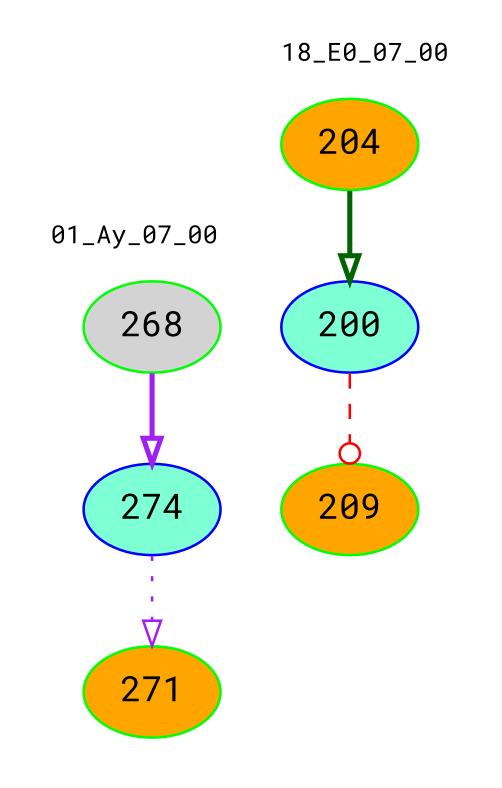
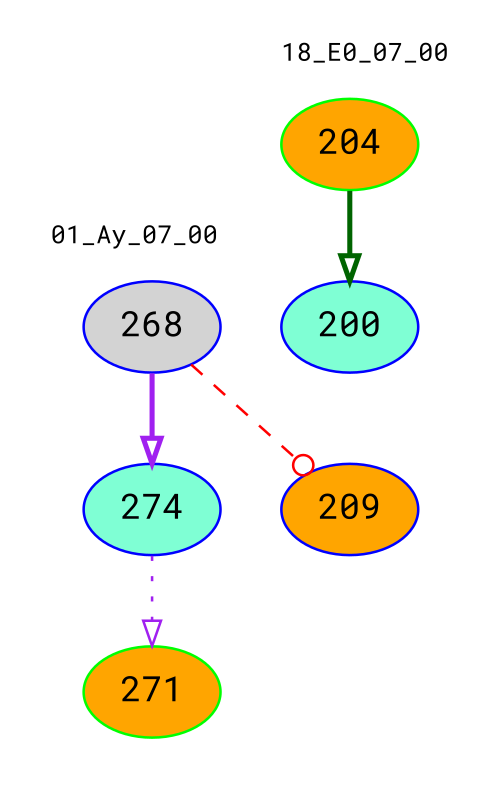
node "268": color green -> blue
edge "200" -> "209": now "268" -> "209"
node "209": color green -> blue
